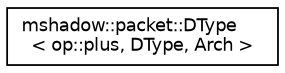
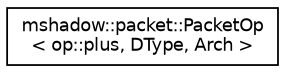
node "mshadow::packet::DType < op::plus, DType, Arch >": label "mshadow::packet::DType < op::plus, DType, Arch >" -> "mshadow::packet::PacketOp < op::plus, DType, Arch >"
